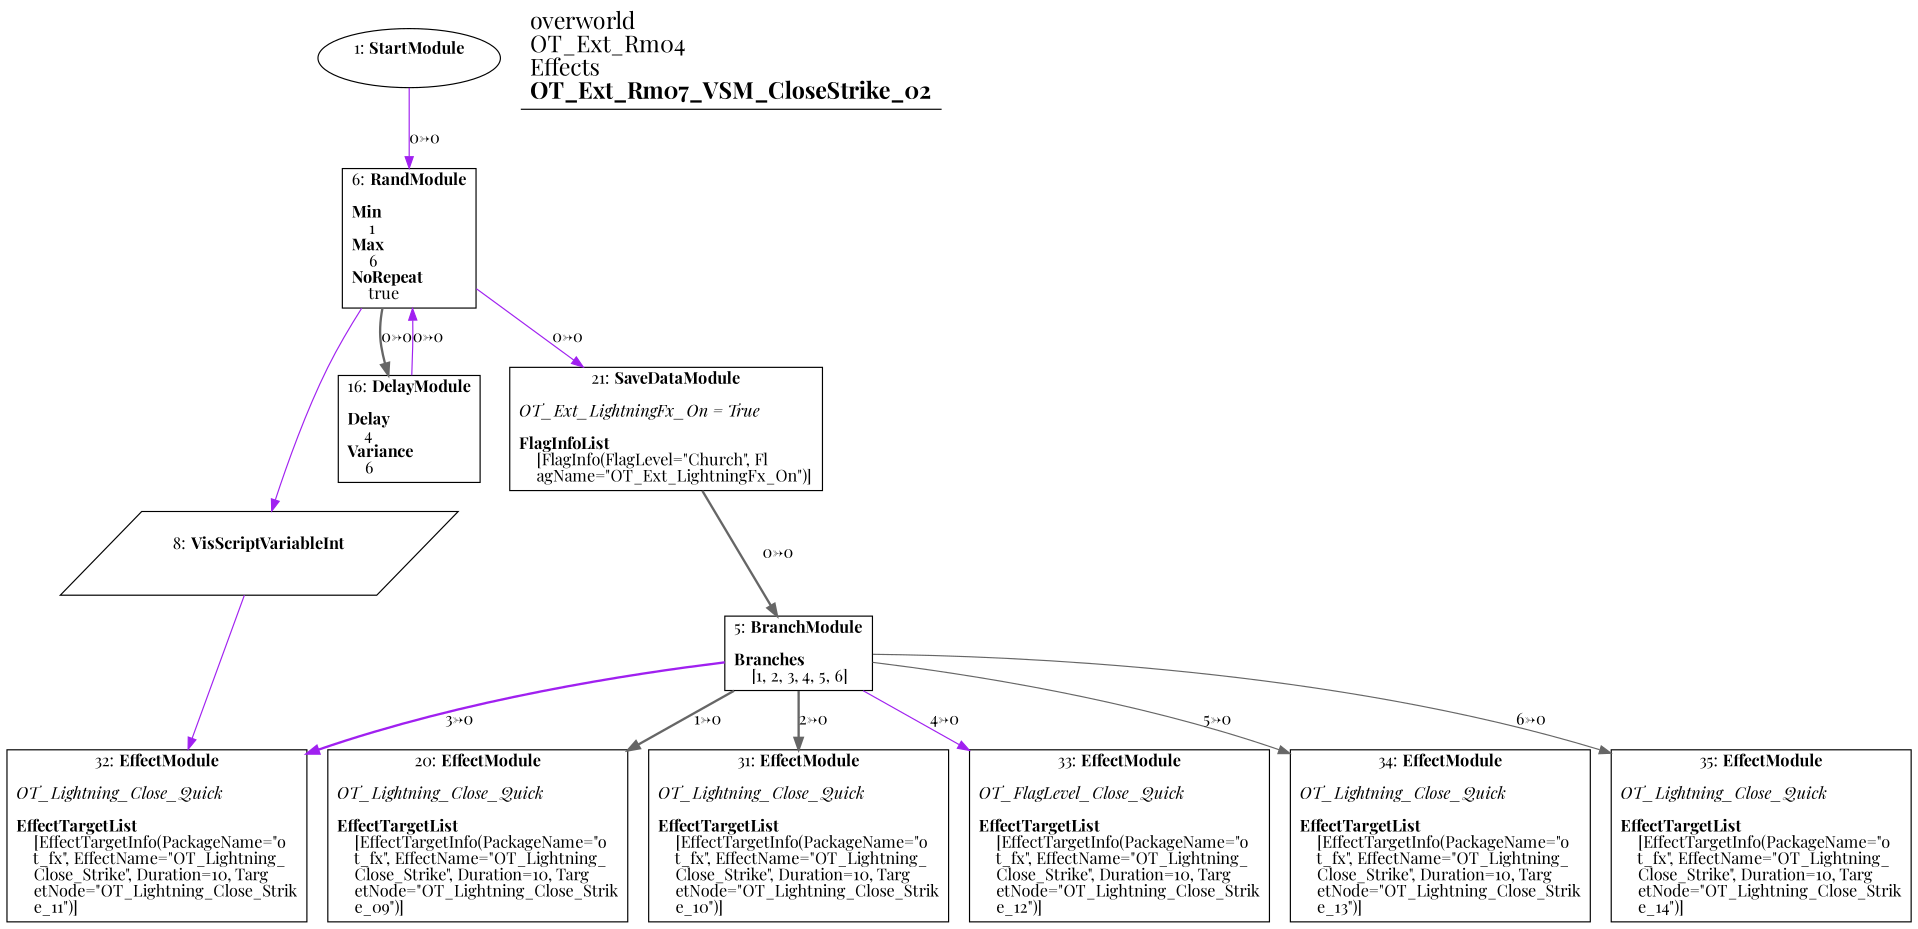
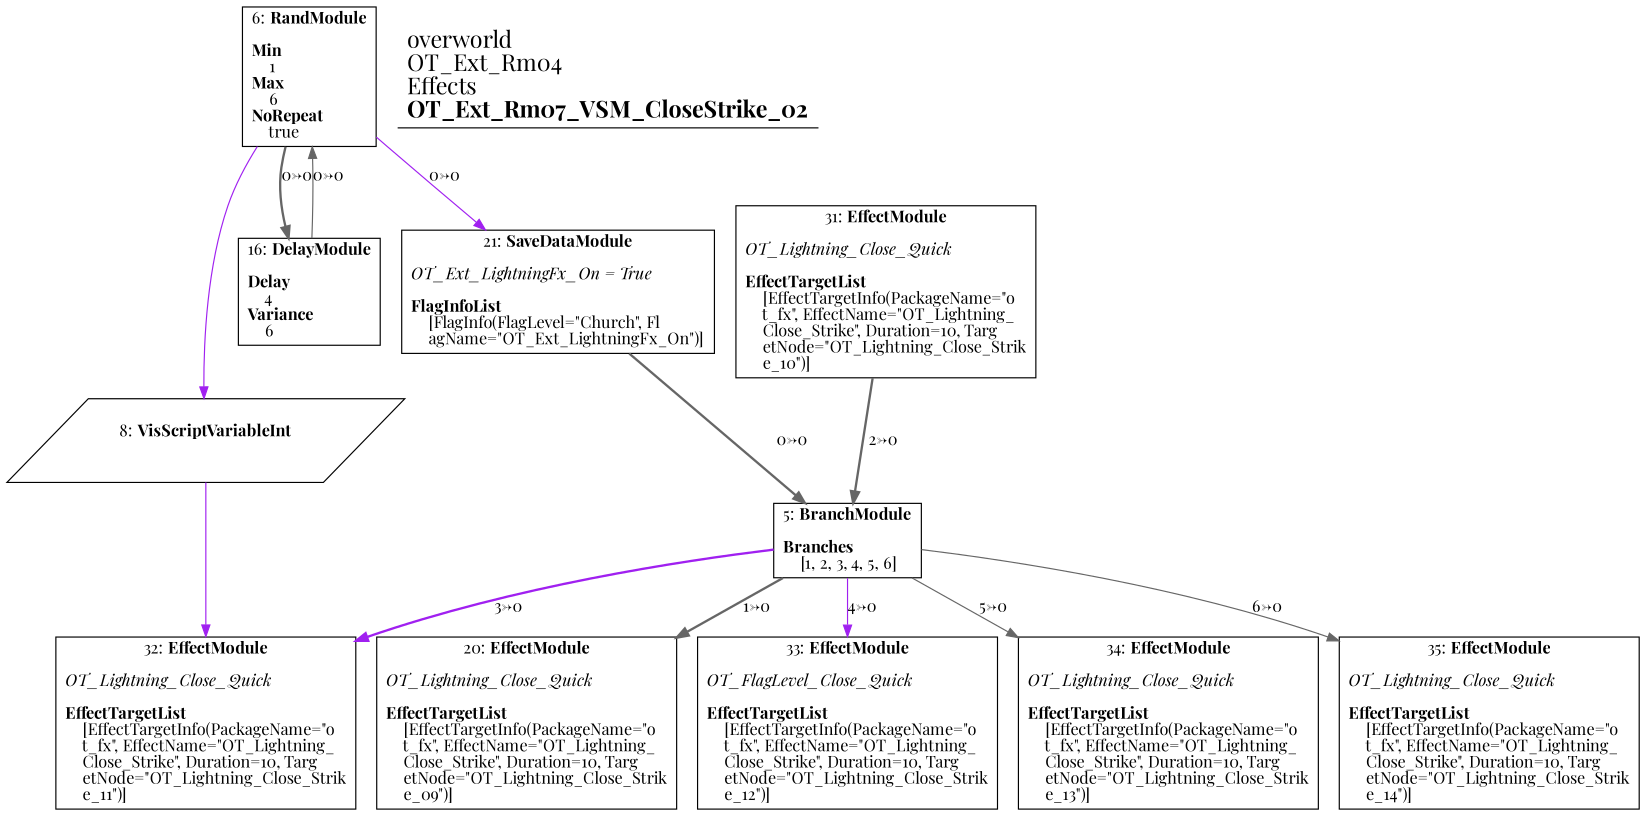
node "1:": removed
edge "16:" -> "6:": color purple -> gray40
edge "5:" -> "31:": reversed
